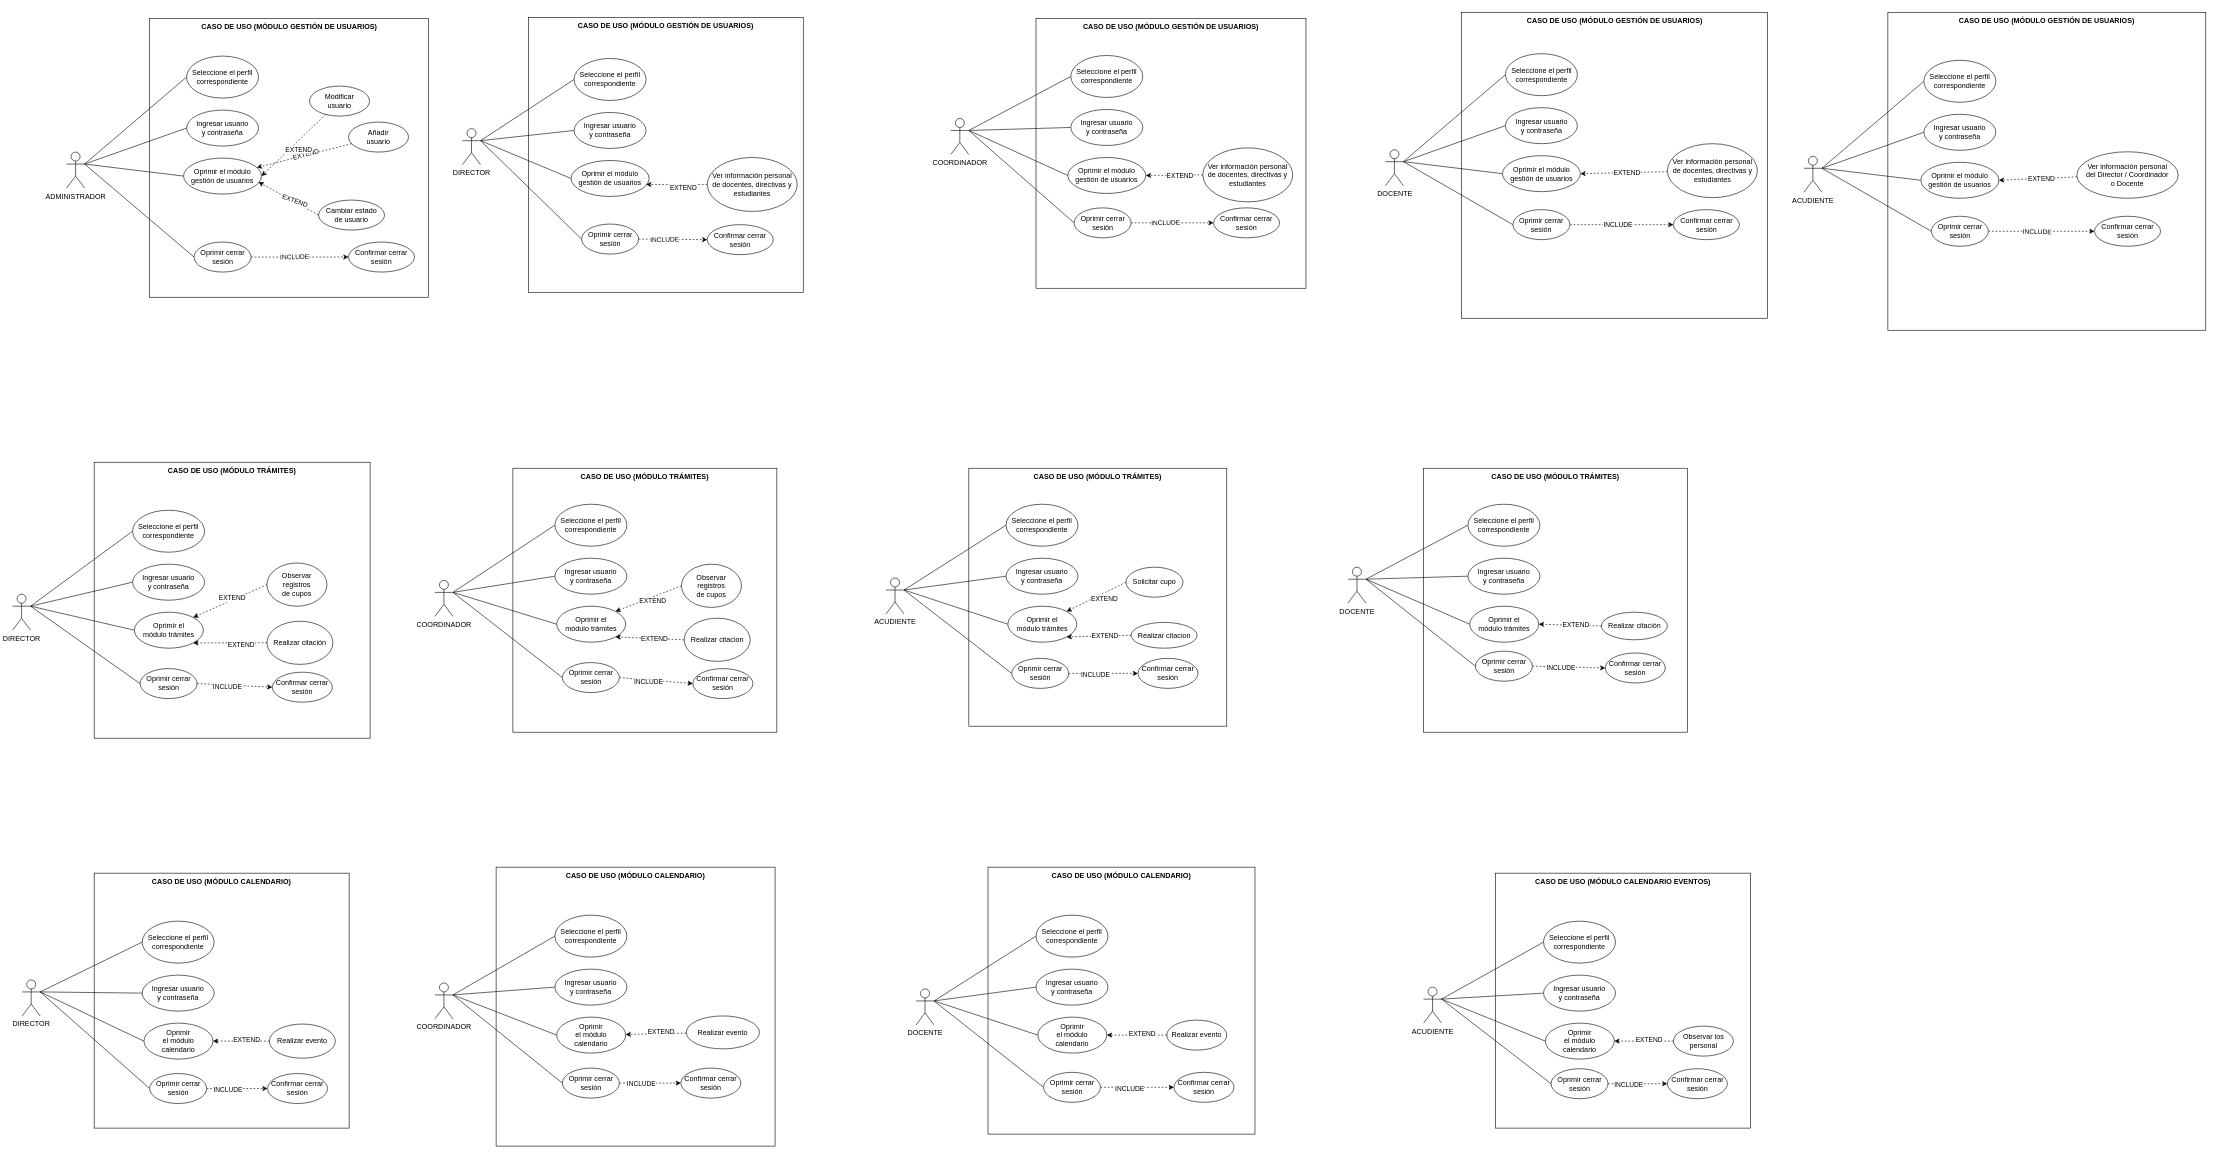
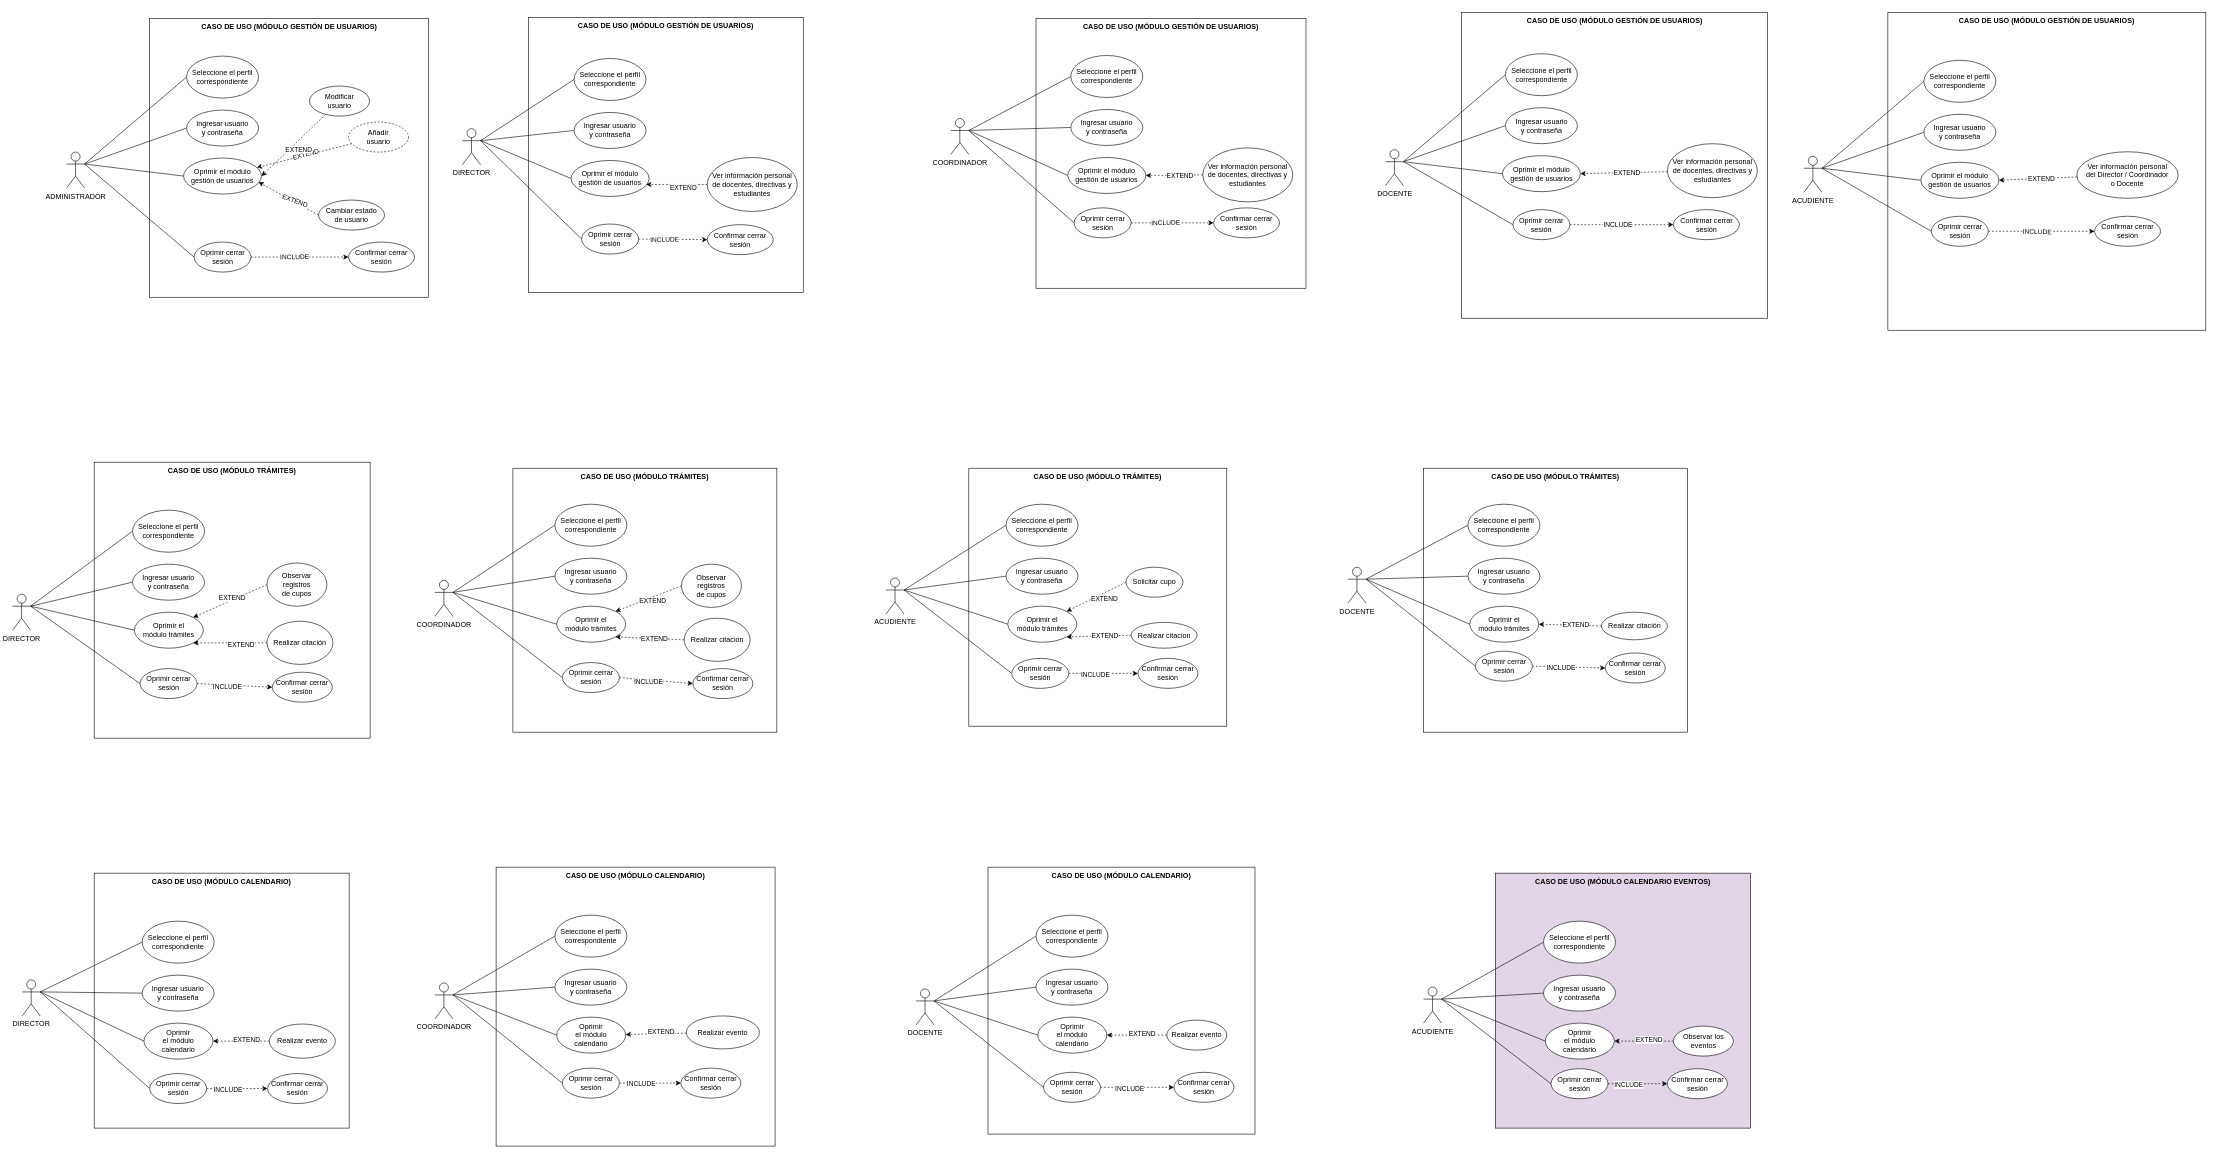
node "Añadir usuario": style solid -> dashed
node "CASO DE USO (MÓDULO CALENDARIO EVENTOS)": fillcolor #ffffff -> #e1d5e7
node "Observar los personal": label "Observar los personal" -> "Observar los eventos"
